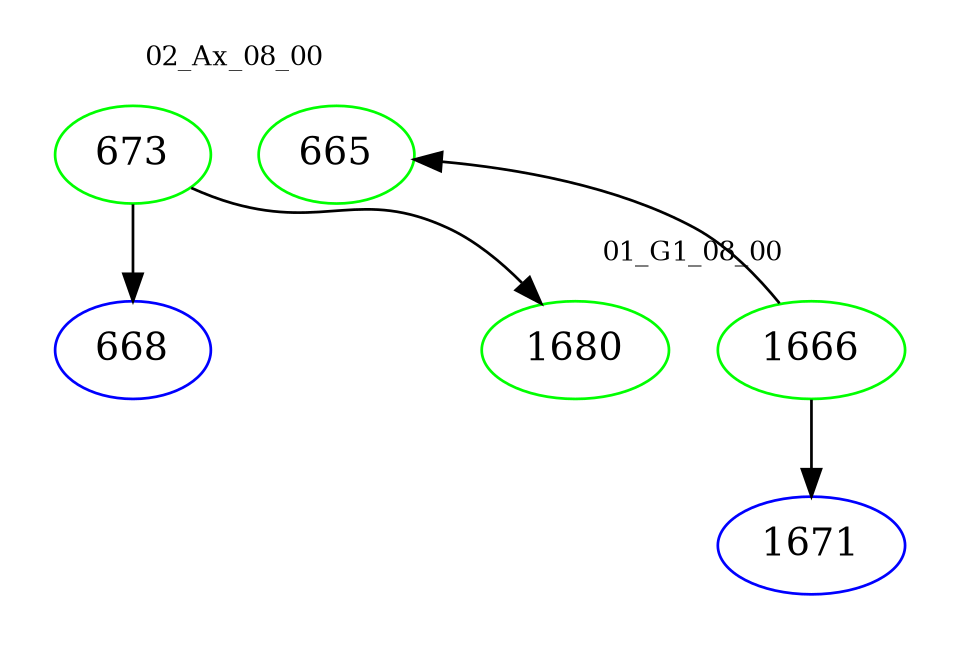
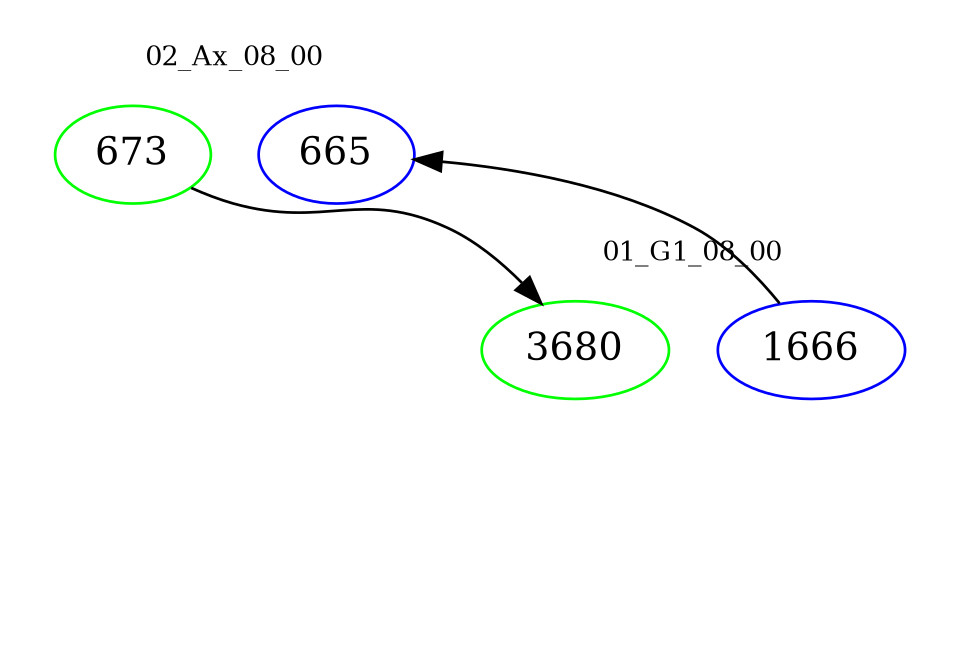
node "665": color green -> blue
node "668": removed
node "1680": label "1680" -> "3680"
node "1666": color green -> blue
node "1671": removed
